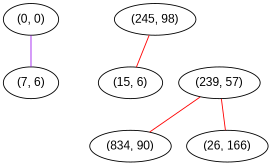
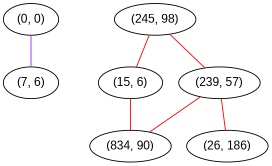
edge "(245, 98)" -- "(239, 57)": added
edge "(15, 6)" -- "(834, 90)": added
node "(26, 166)": label "(26, 166)" -> "(26, 186)"
